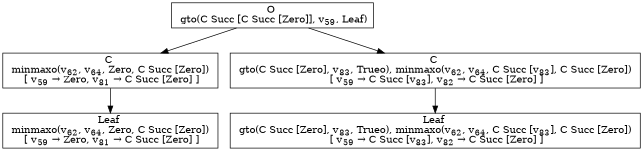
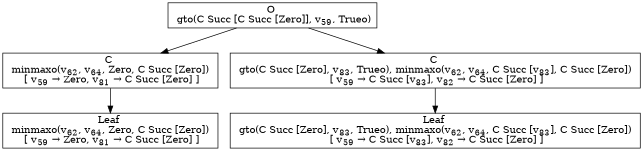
node "O": text ", Leaf)" -> ", Trueo)"
